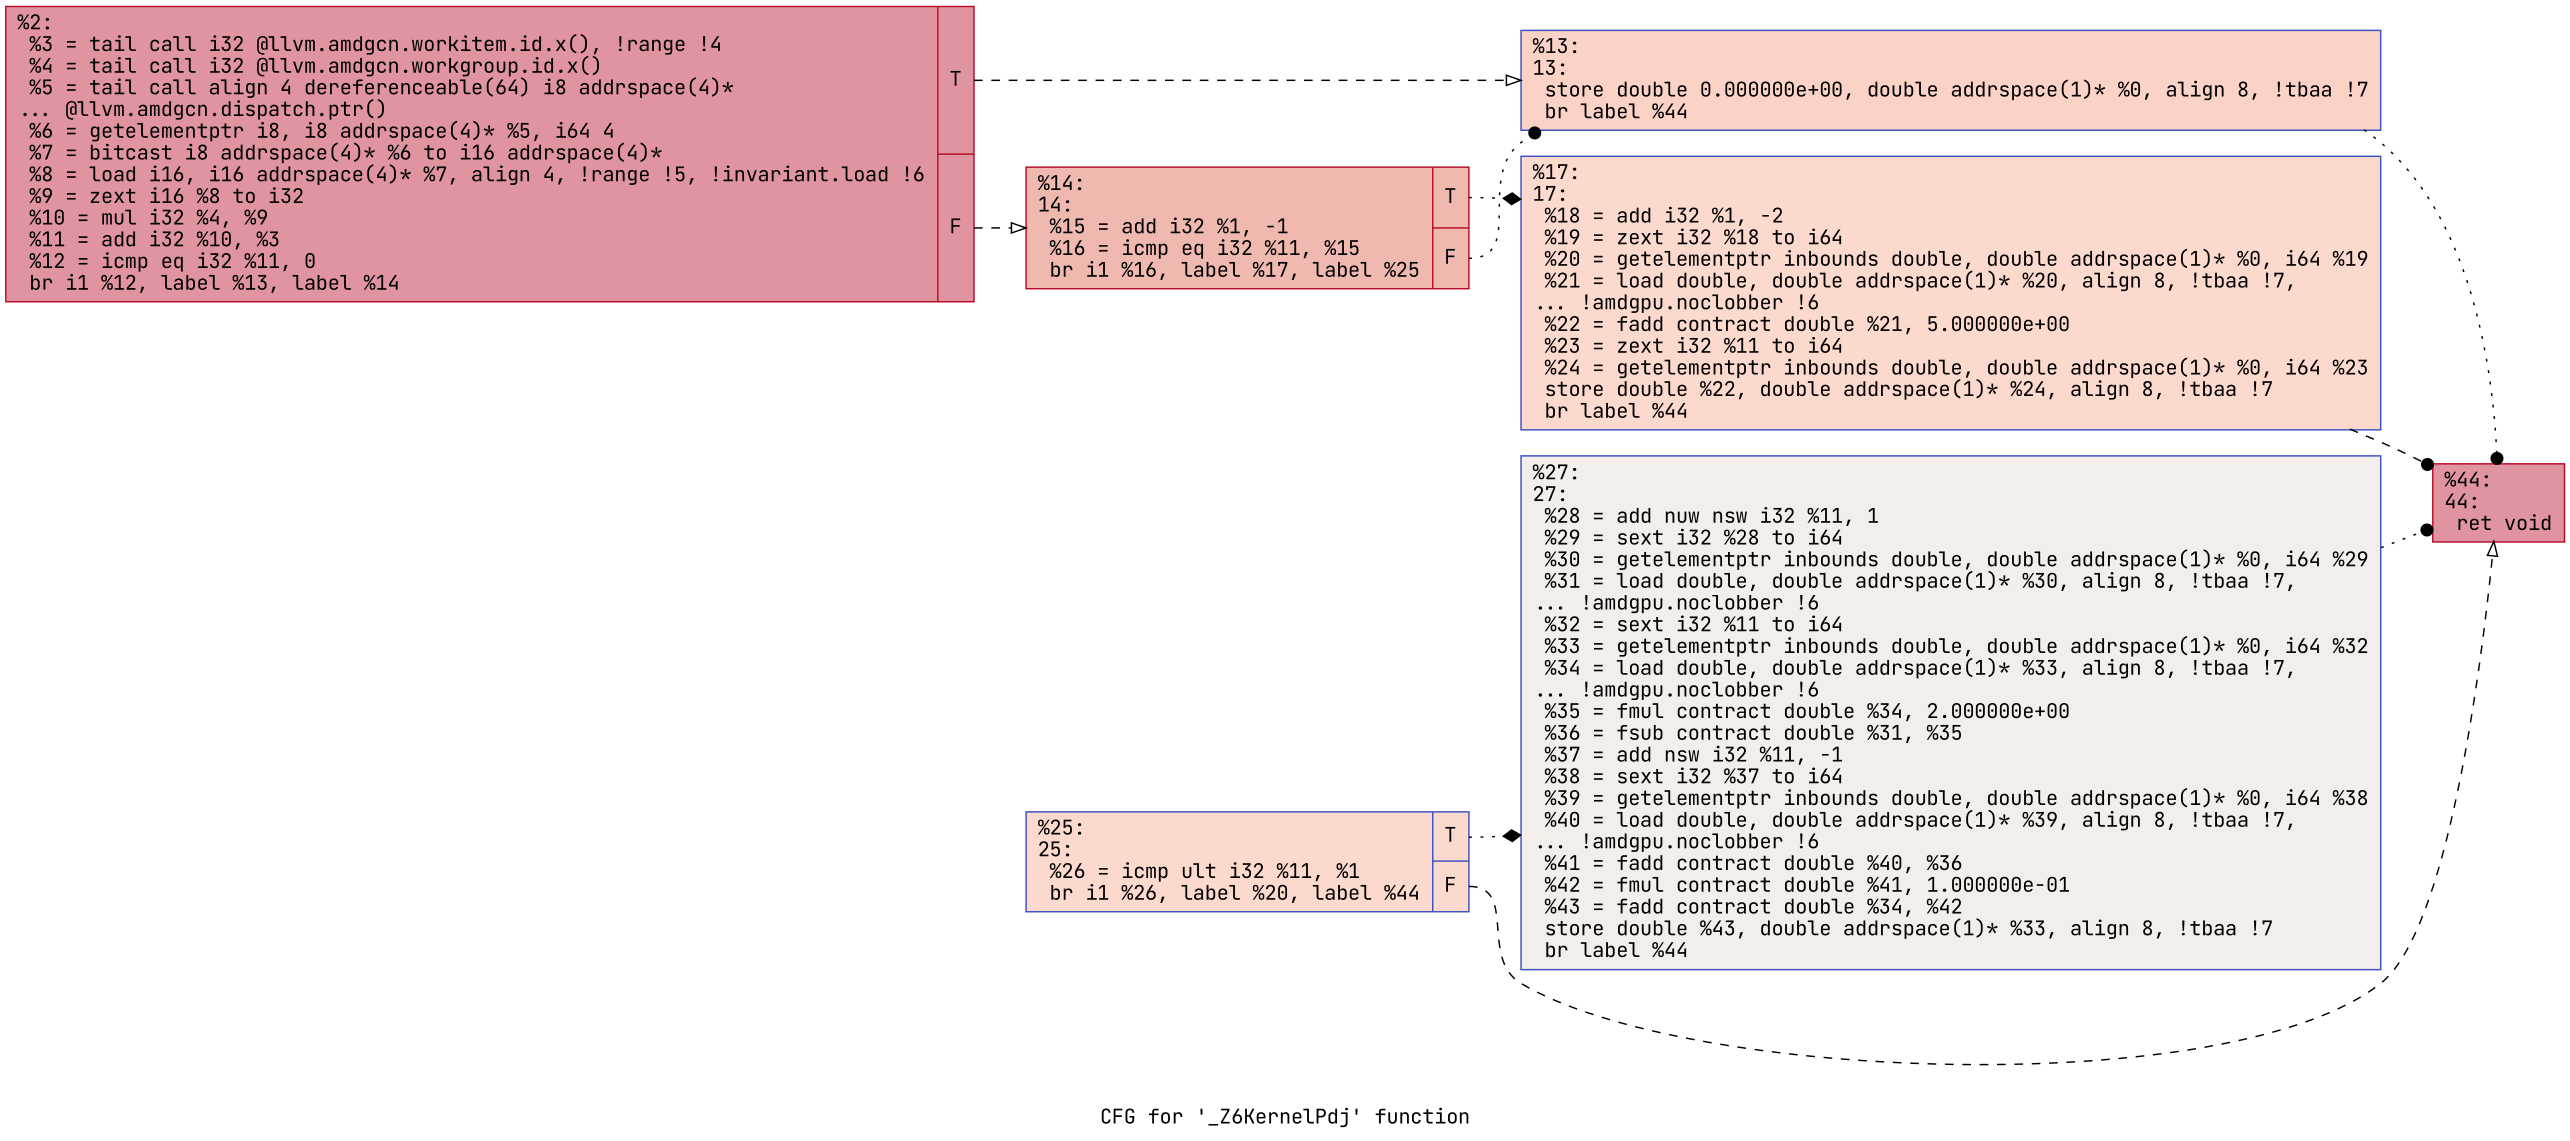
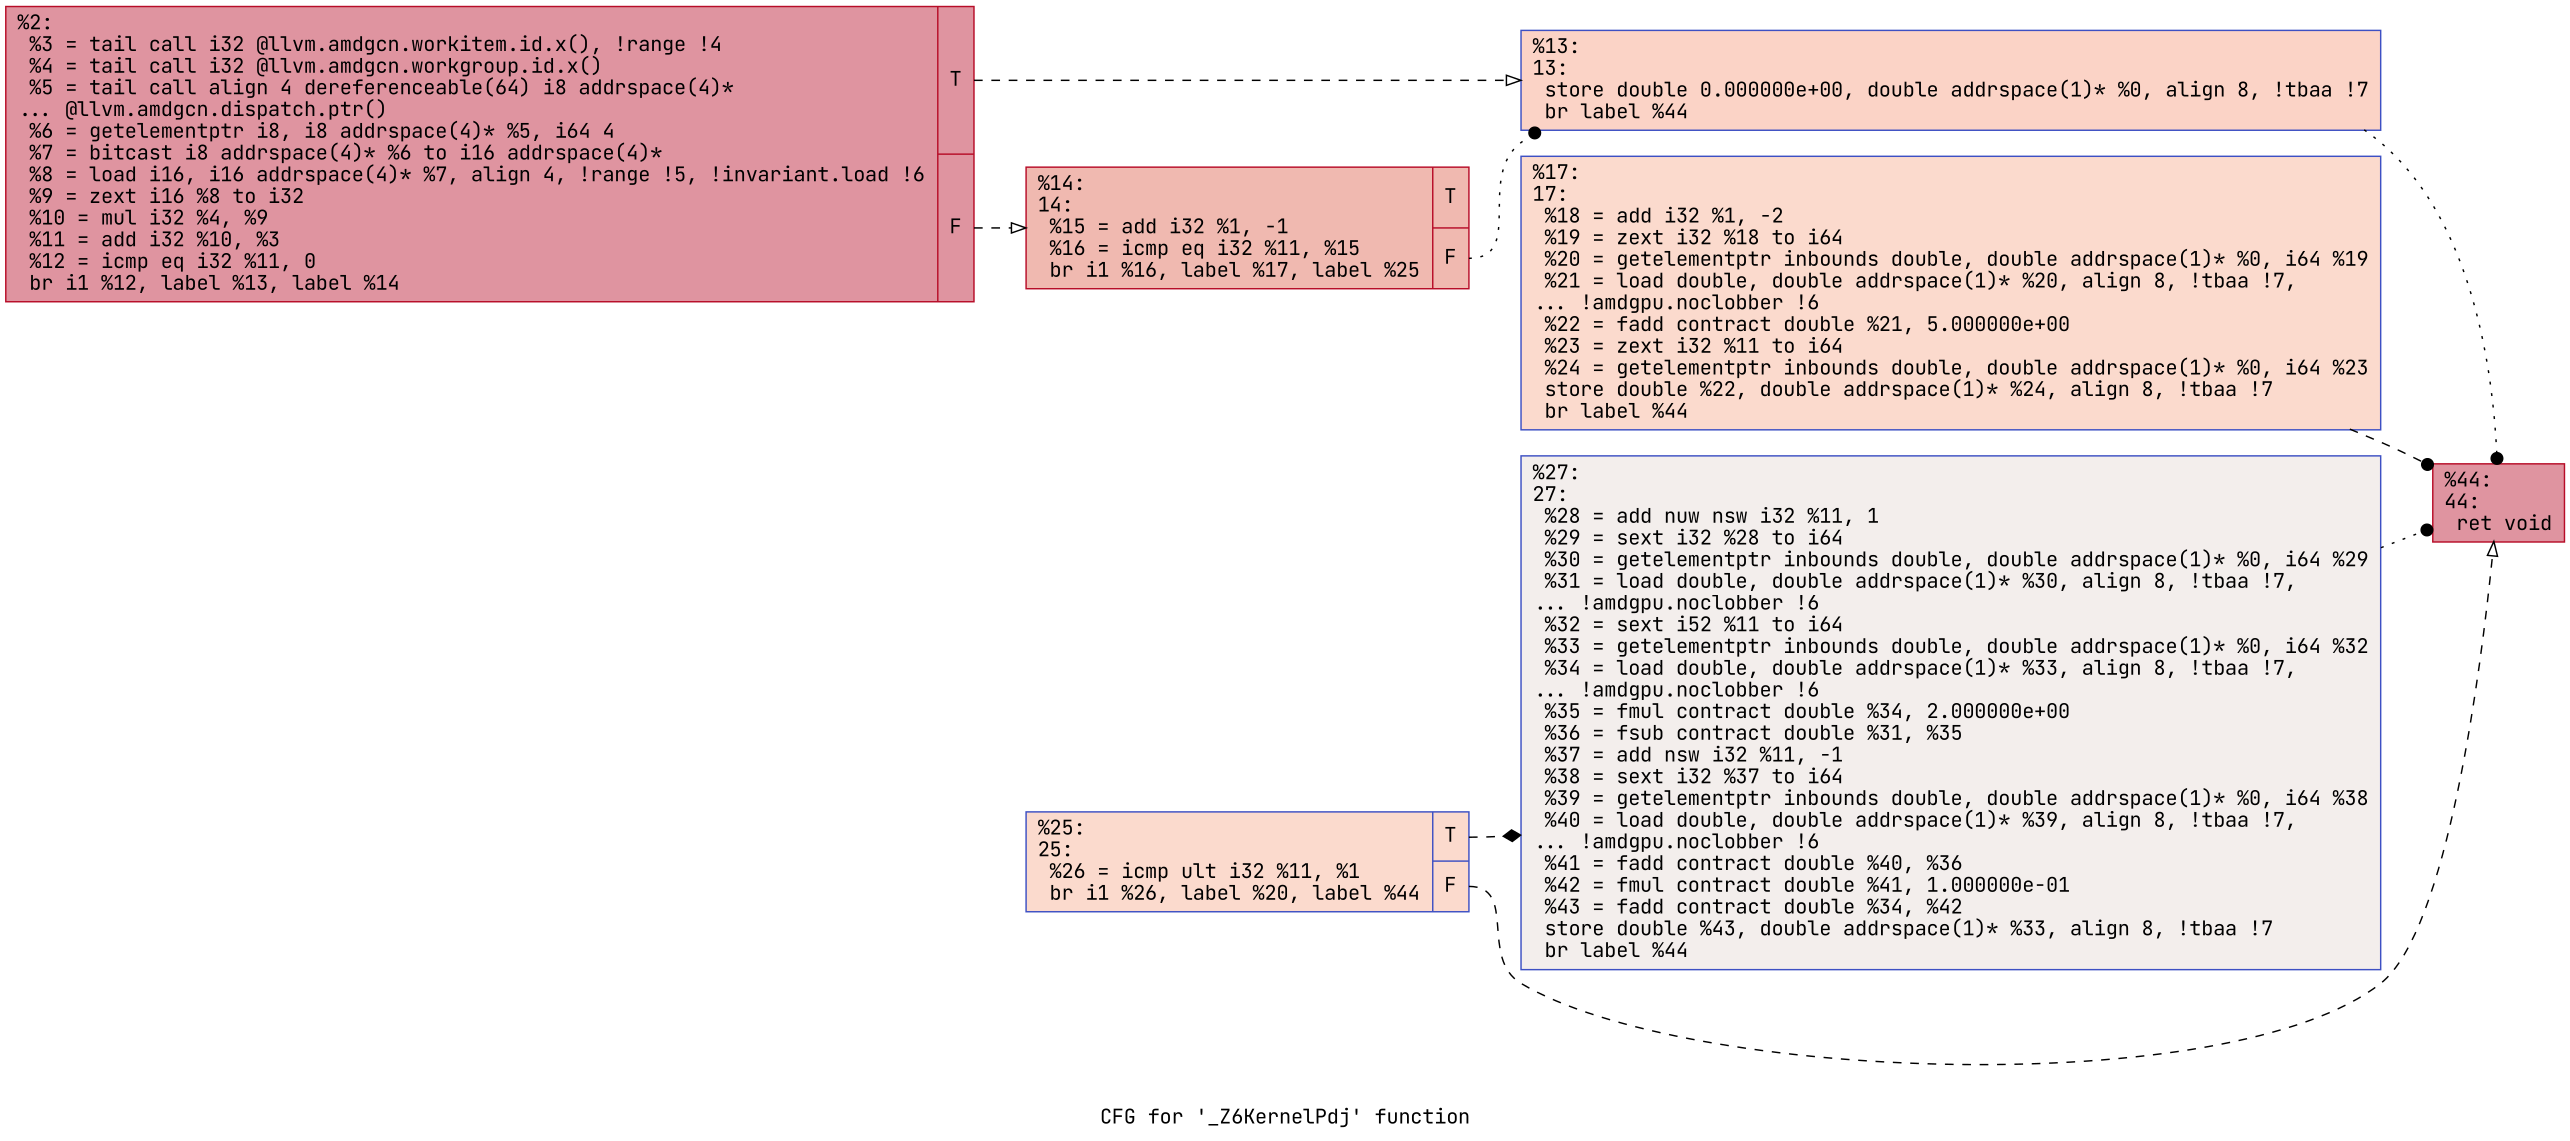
edge "%14:" -> "%17:": removed
node "%27:": text "%32 = sext i32 %11 to i64" -> "%32 = sext i52 %11 to i64"
edge "%25:" -> "%27:": style dotted -> dashed
